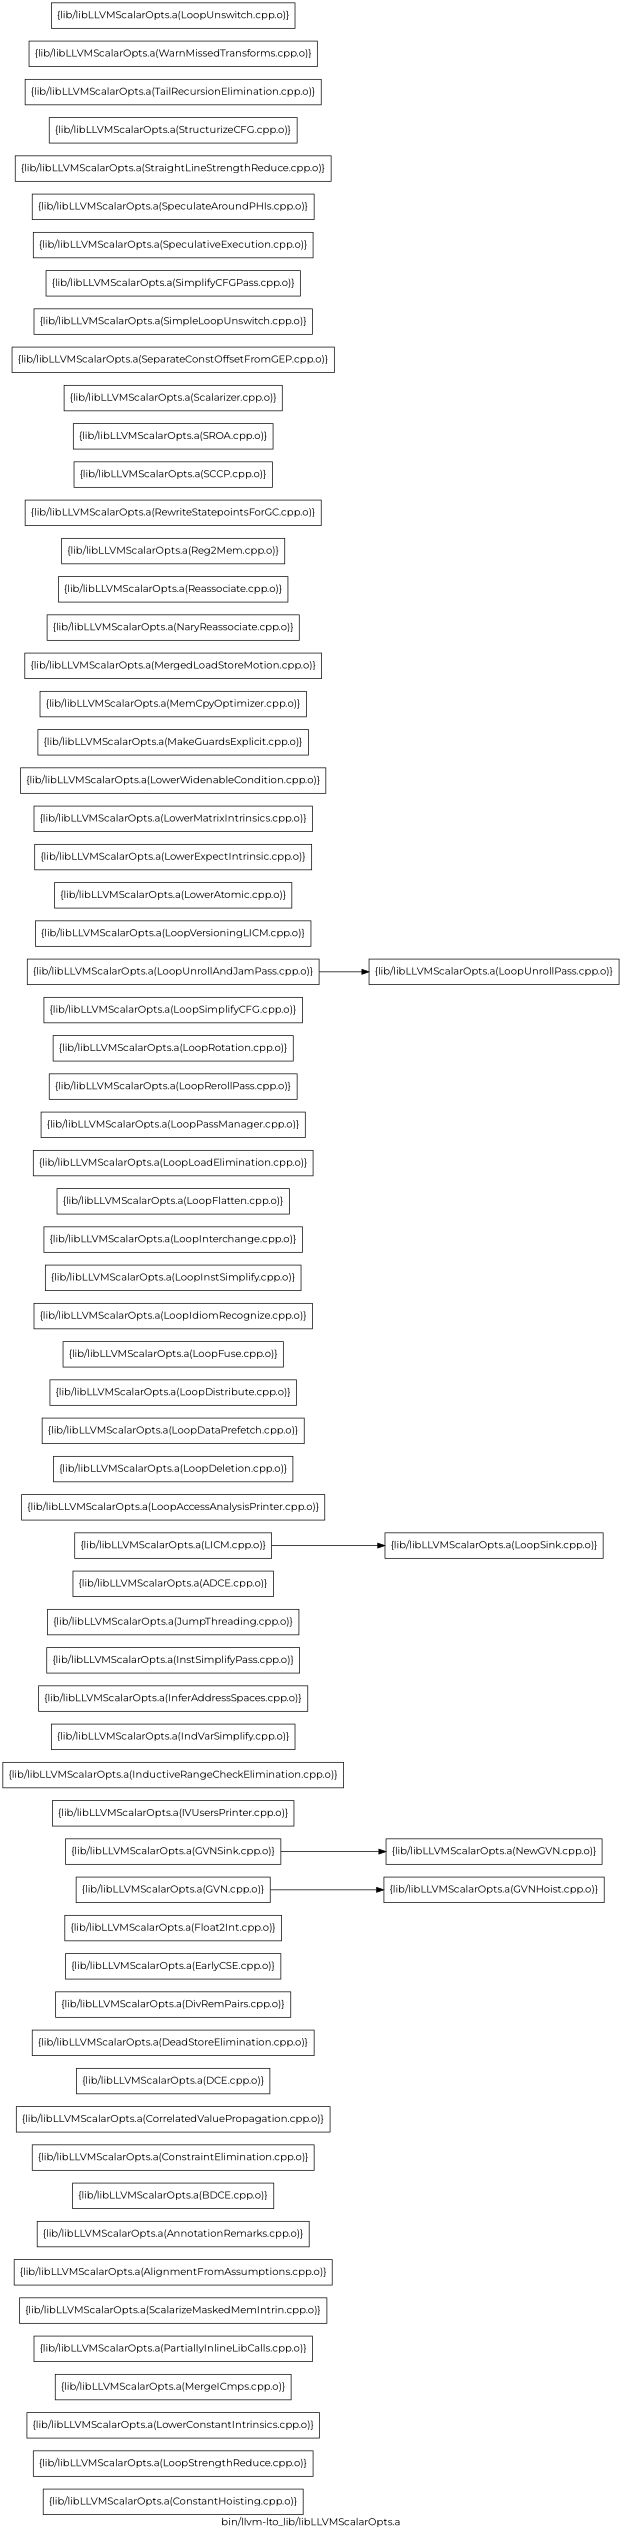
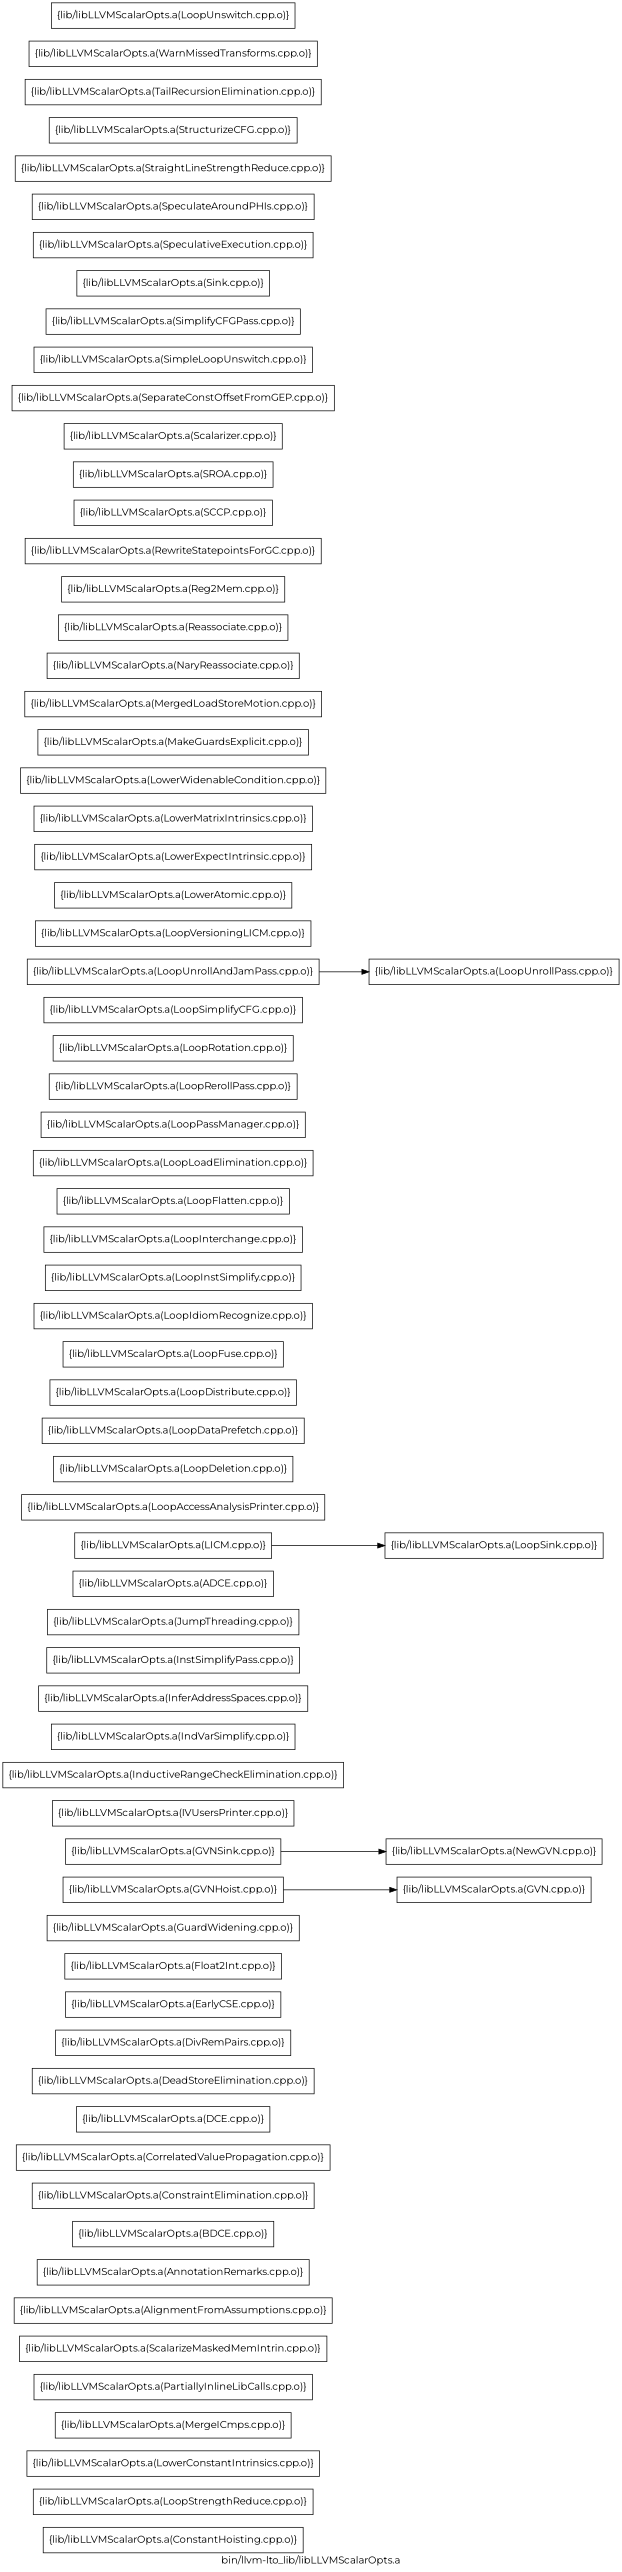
node "{lib/libLLVMScalarOpts.a(Sink.cpp.o)}": added
node "{lib/libLLVMScalarOpts.a(MemCpyOptimizer.cpp.o)}": removed
edge "{lib/libLLVMScalarOpts.a(GVN.cpp.o)}" -> "{lib/libLLVMScalarOpts.a(GVNHoist.cpp.o)}": reversed
node "{lib/libLLVMScalarOpts.a(GuardWidening.cpp.o)}": added
